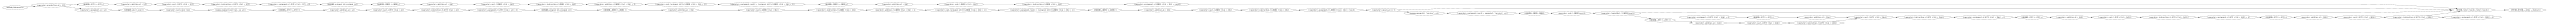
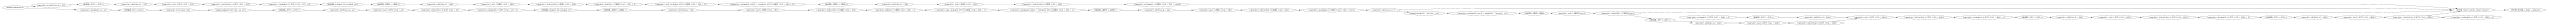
edge "(<operator>.greaterThan,a3 > 127)" -> "(<operator>.assignment,v4 = a3)": now "(METHOD,IGDstartelt)" -> "(<operator>.assignment,v4 = a3)"
